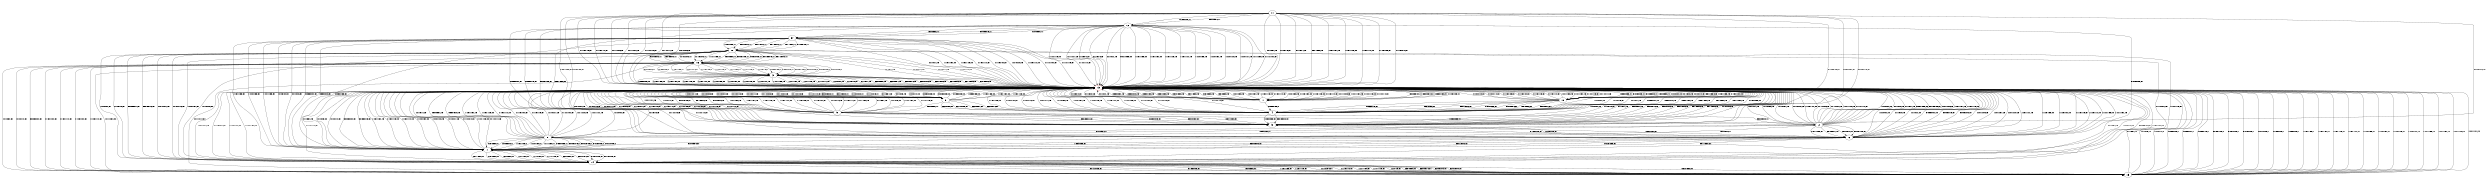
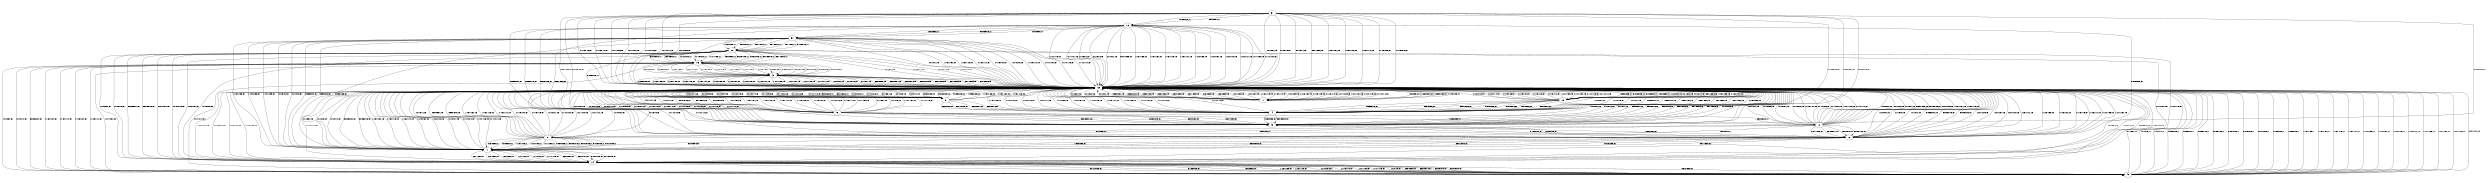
node "11": label "11" -> "31"
edge "1" -> "4": removed, label "0000000/--"
edge "8" -> "9": now "67" -> "9"
node "15": label "15" -> "45"
